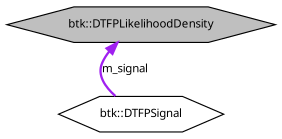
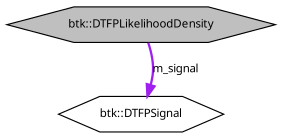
edge "btk::DTFPSignal" -> "btk::DTFPLikelihoodDensity": reversed
